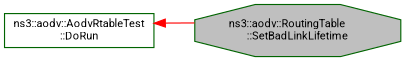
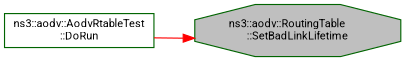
edge "ns3::aodv::RoutingTable ::SetBadLinkLifetime" -> "ns3::aodv::AodvRtableTest ::DoRun": reversed
